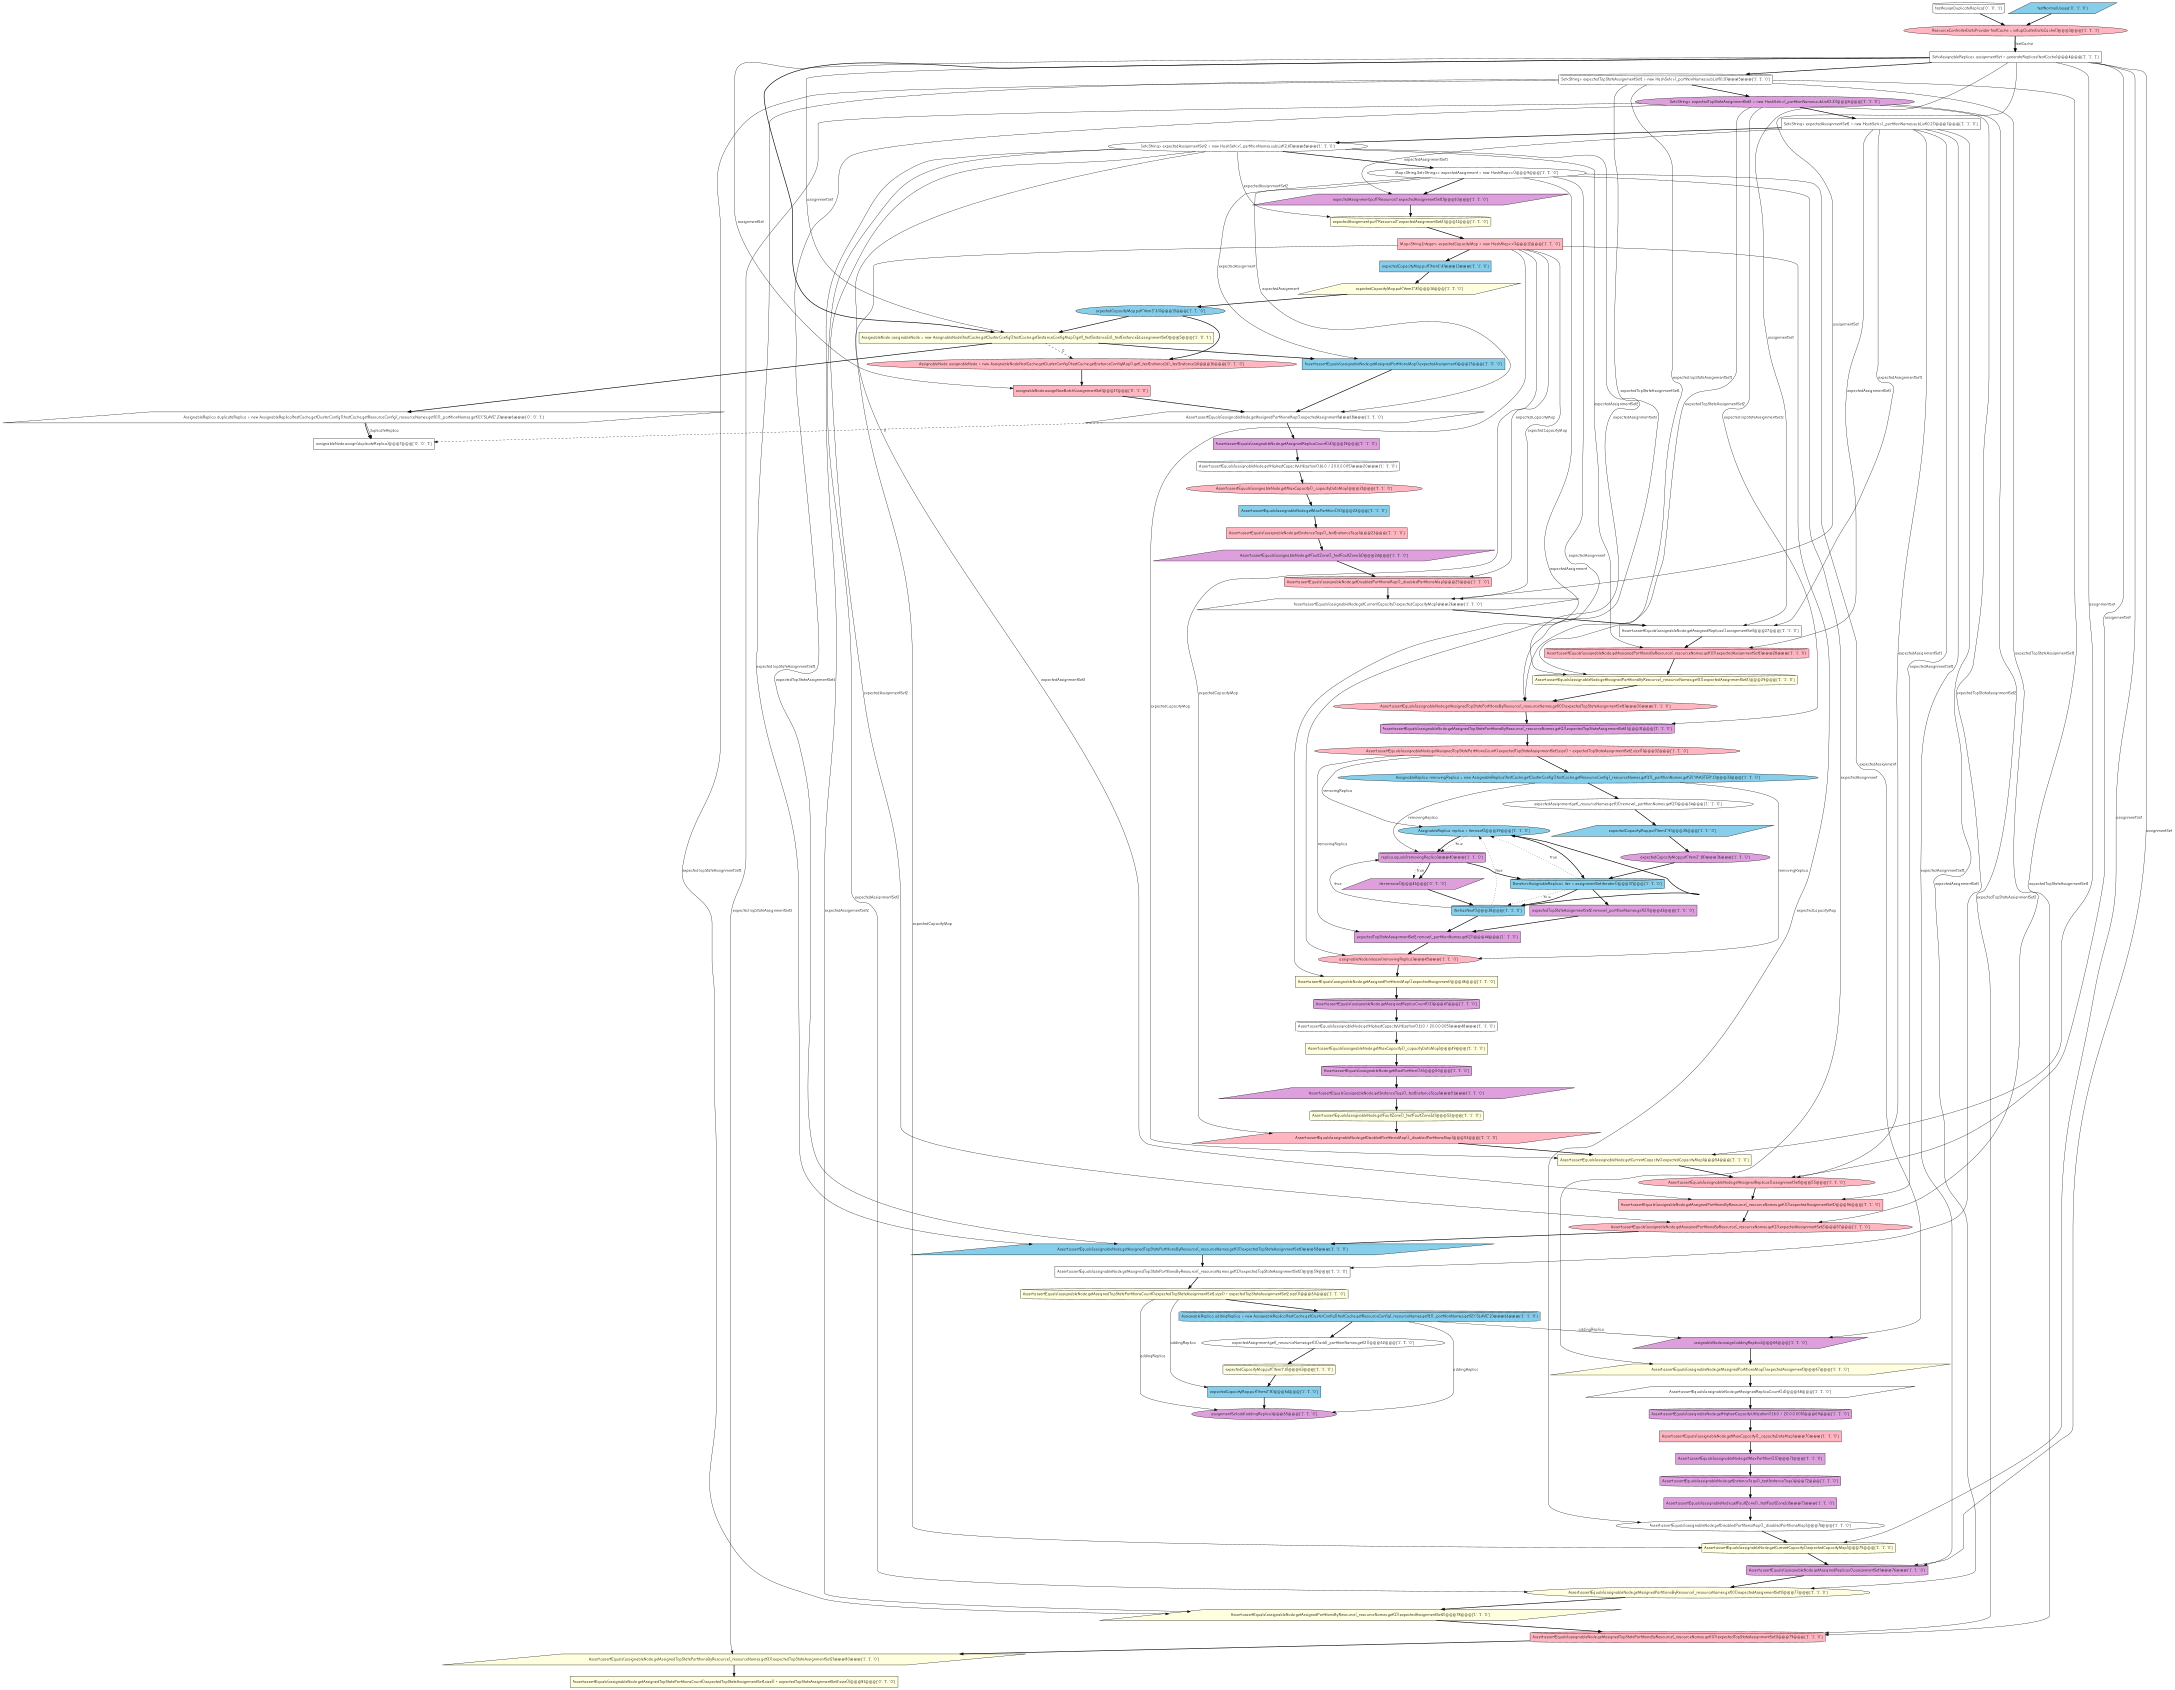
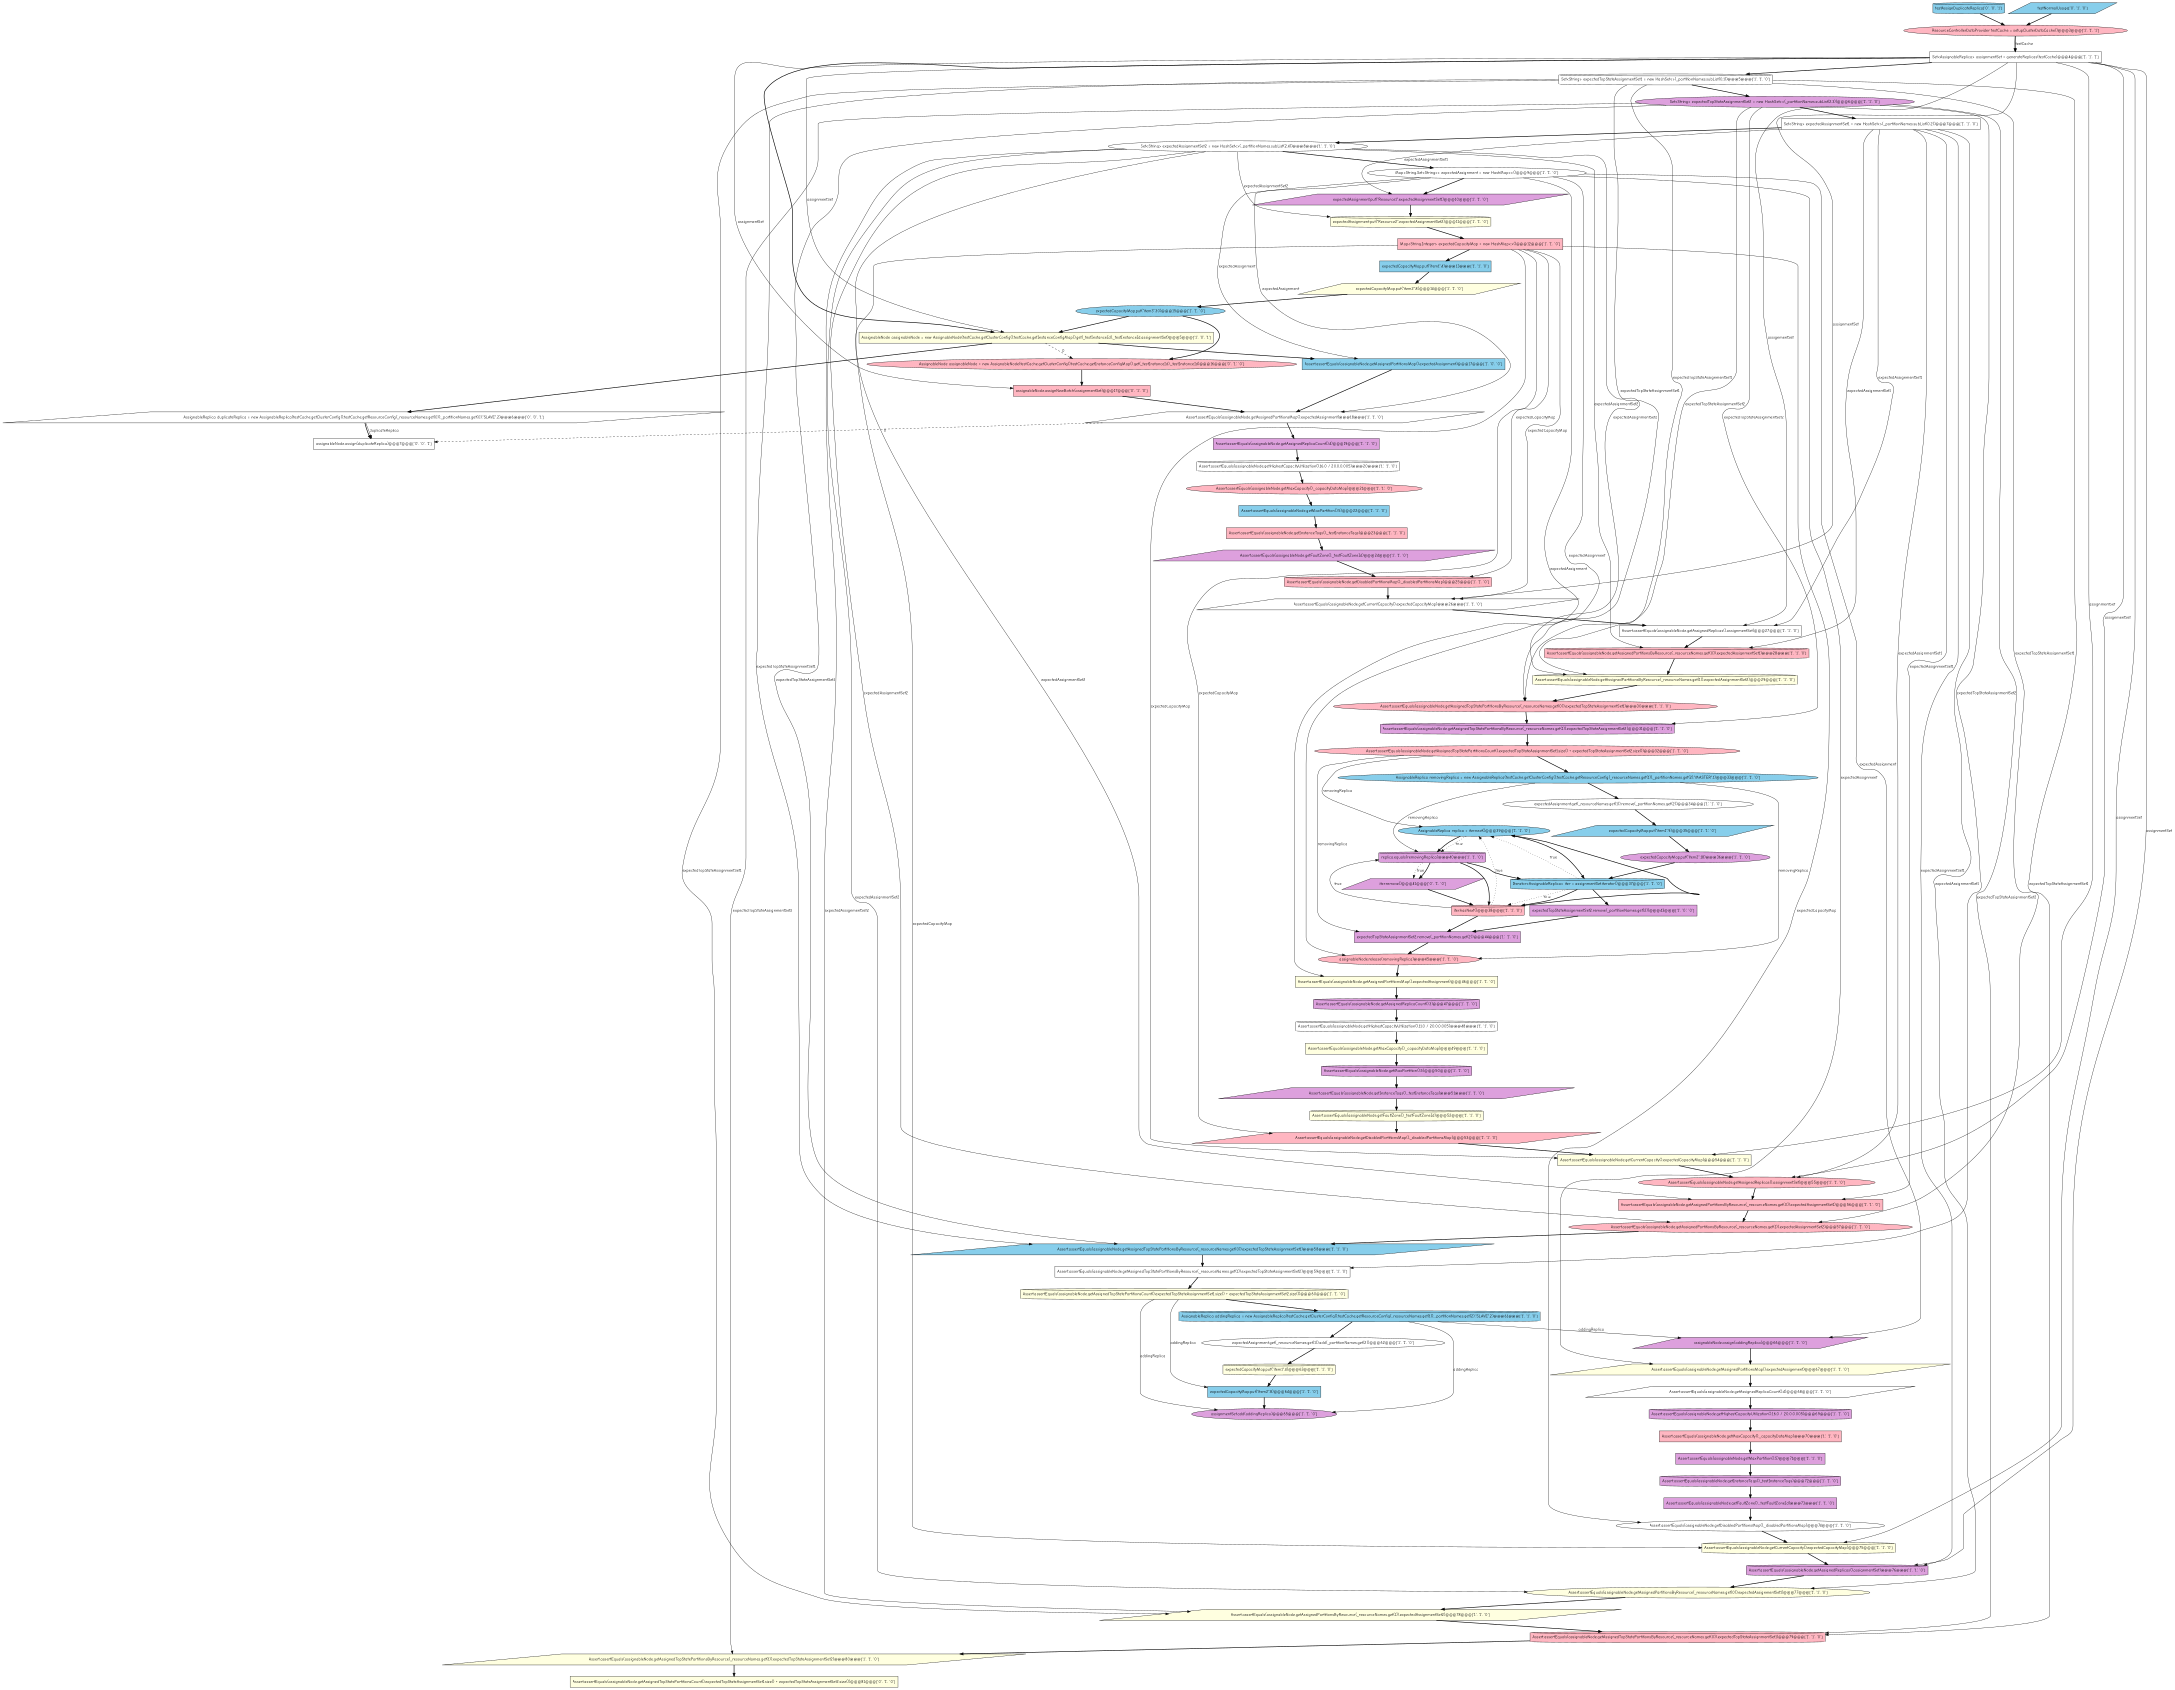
node "testAssignDuplicateReplica['0', '0', '1']": fillcolor white -> skyblue
edge "replica.equals(removingReplica)@@@40@@@['1', '1', '0']" -> "iter.hasNext()@@@38@@@['1', '1', '0']": added
node "iter.hasNext()@@@38@@@['1', '1', '0']": fillcolor skyblue -> lightpink
